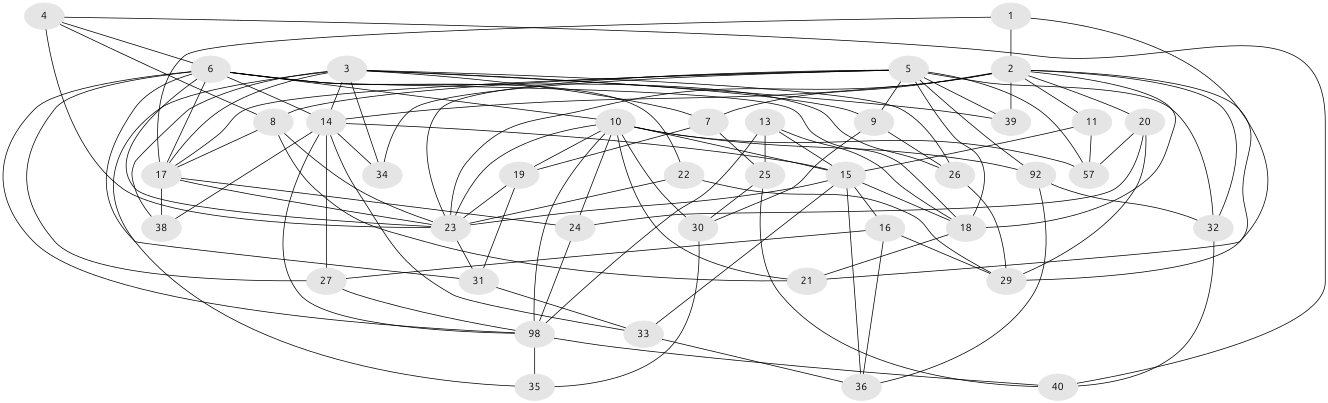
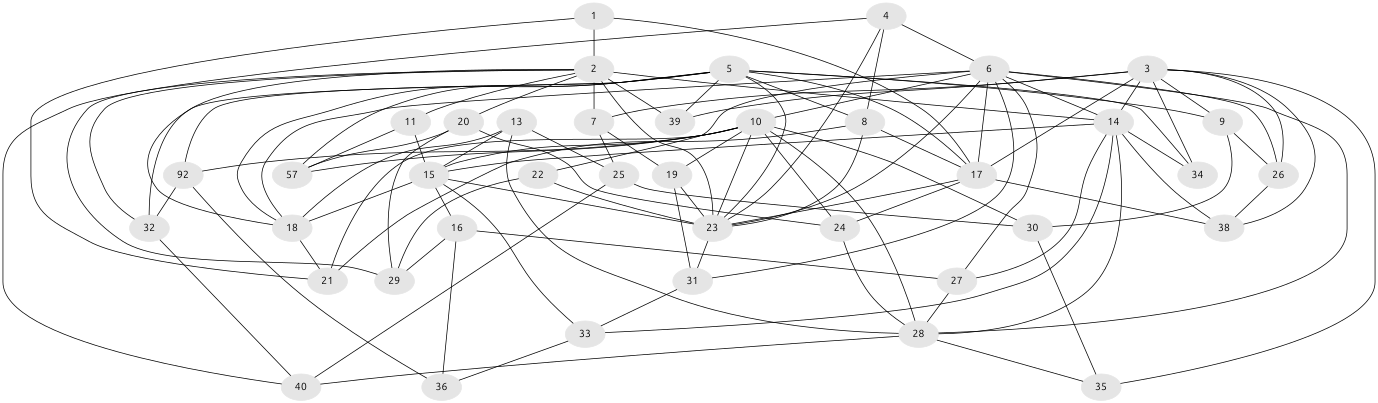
edge "26" -- "29": now "26" -- "38"
edge "15" -- "36": removed
node "98": label "98" -> "28"
